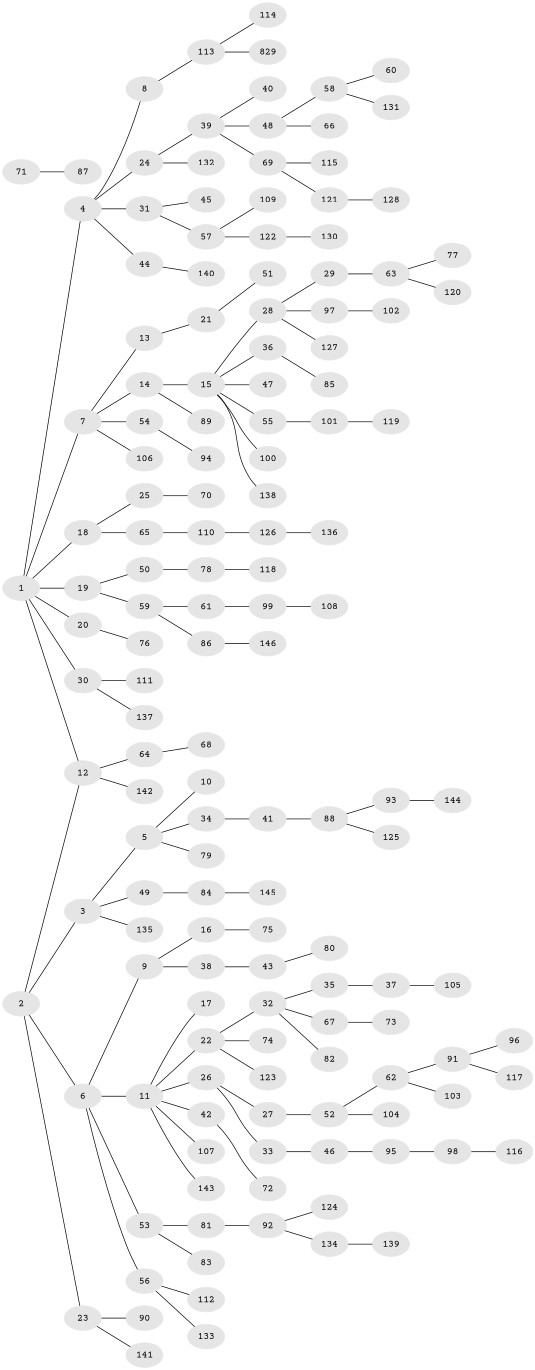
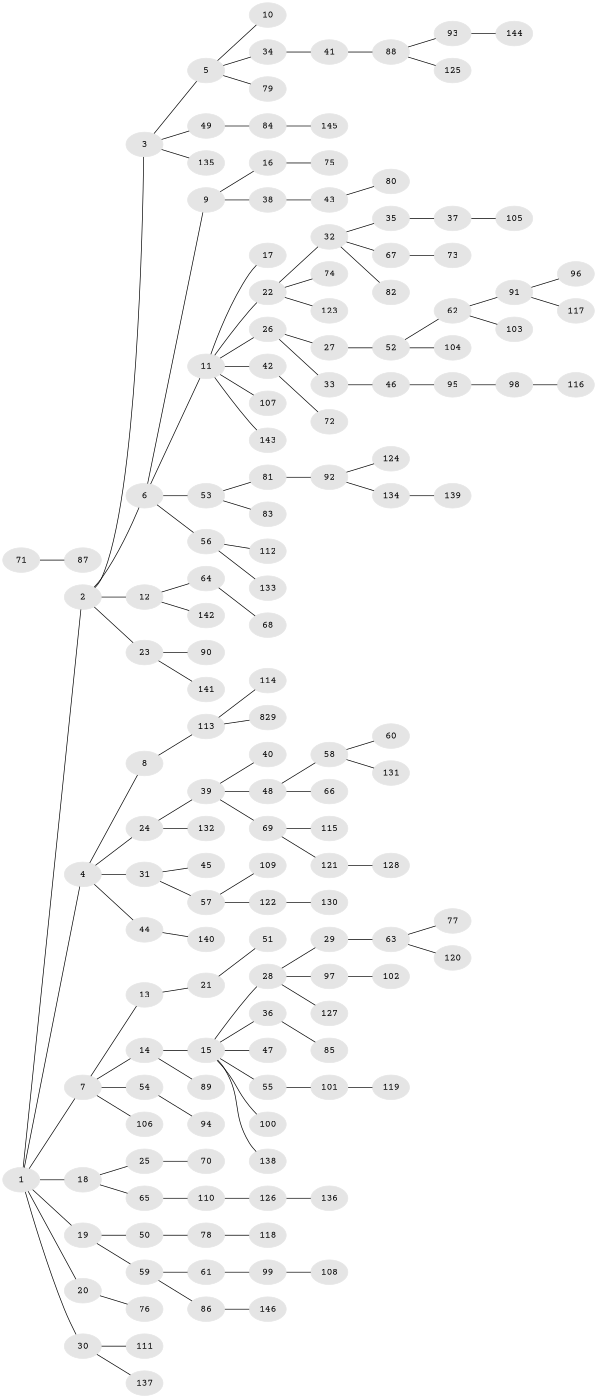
edge "1" -- "12": now "1" -- "2"
